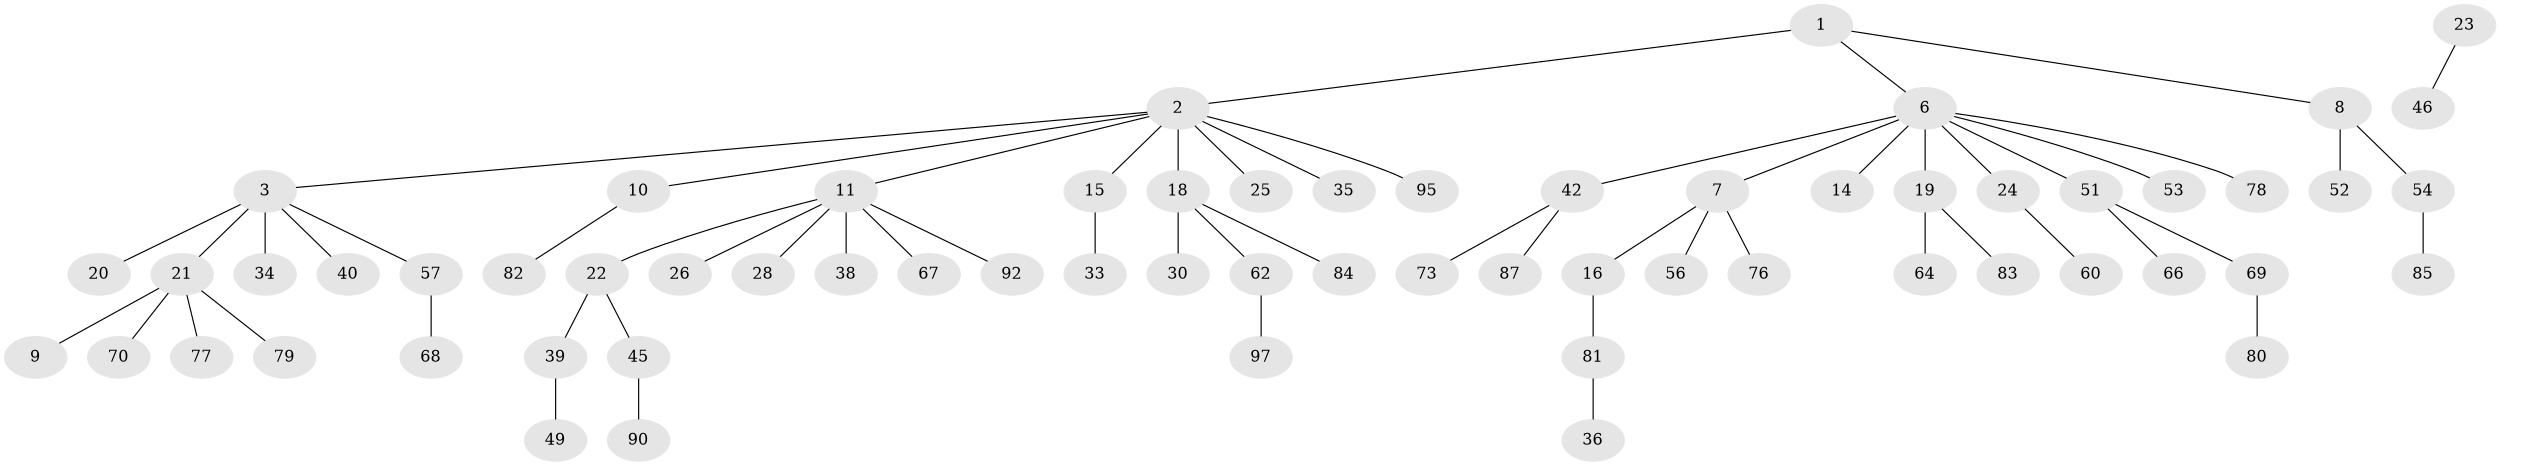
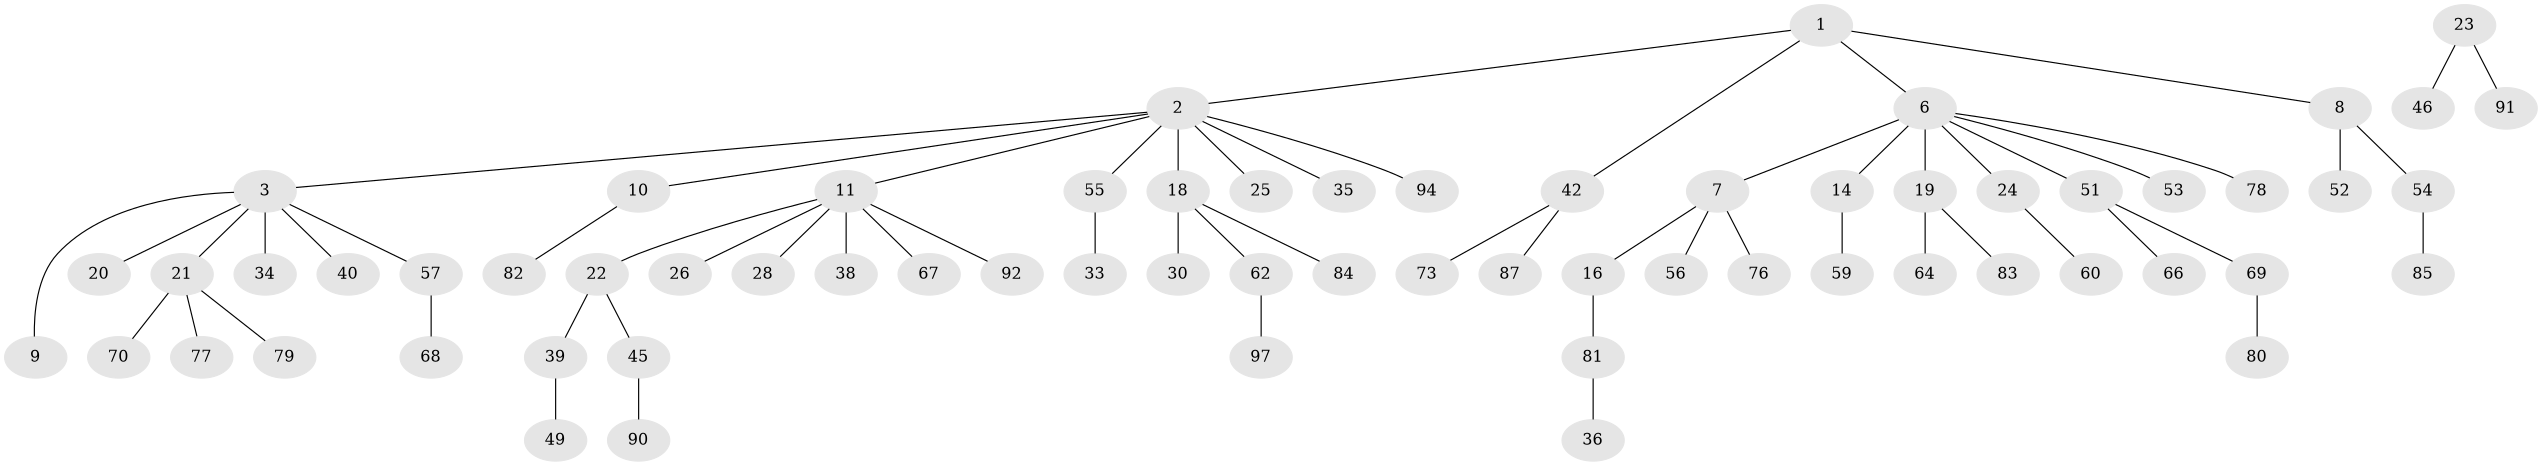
node "91": added
edge "6" -- "42": now "1" -- "42"
node "15": label "15" -> "55"
node "95": label "95" -> "94"
node "59": added
edge "21" -- "9": now "3" -- "9"
